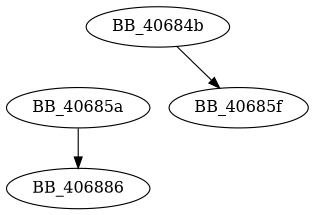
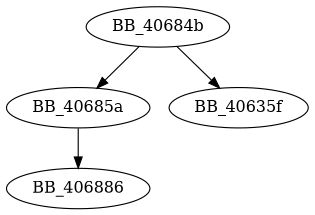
edge "BB_40684b" -> "BB_40685a": added
node "BB_40685f": label "BB_40685f" -> "BB_40635f"
